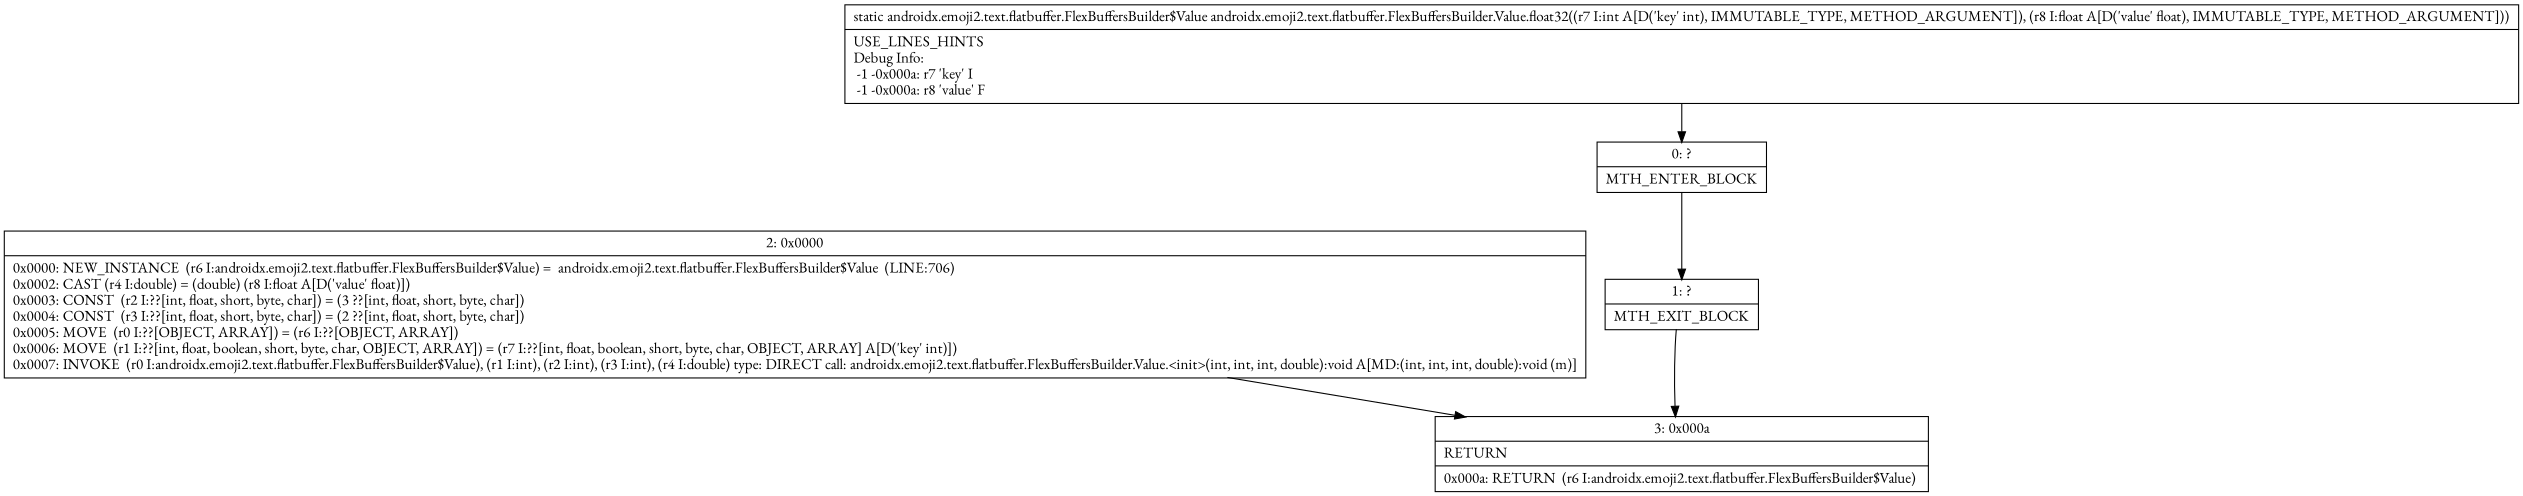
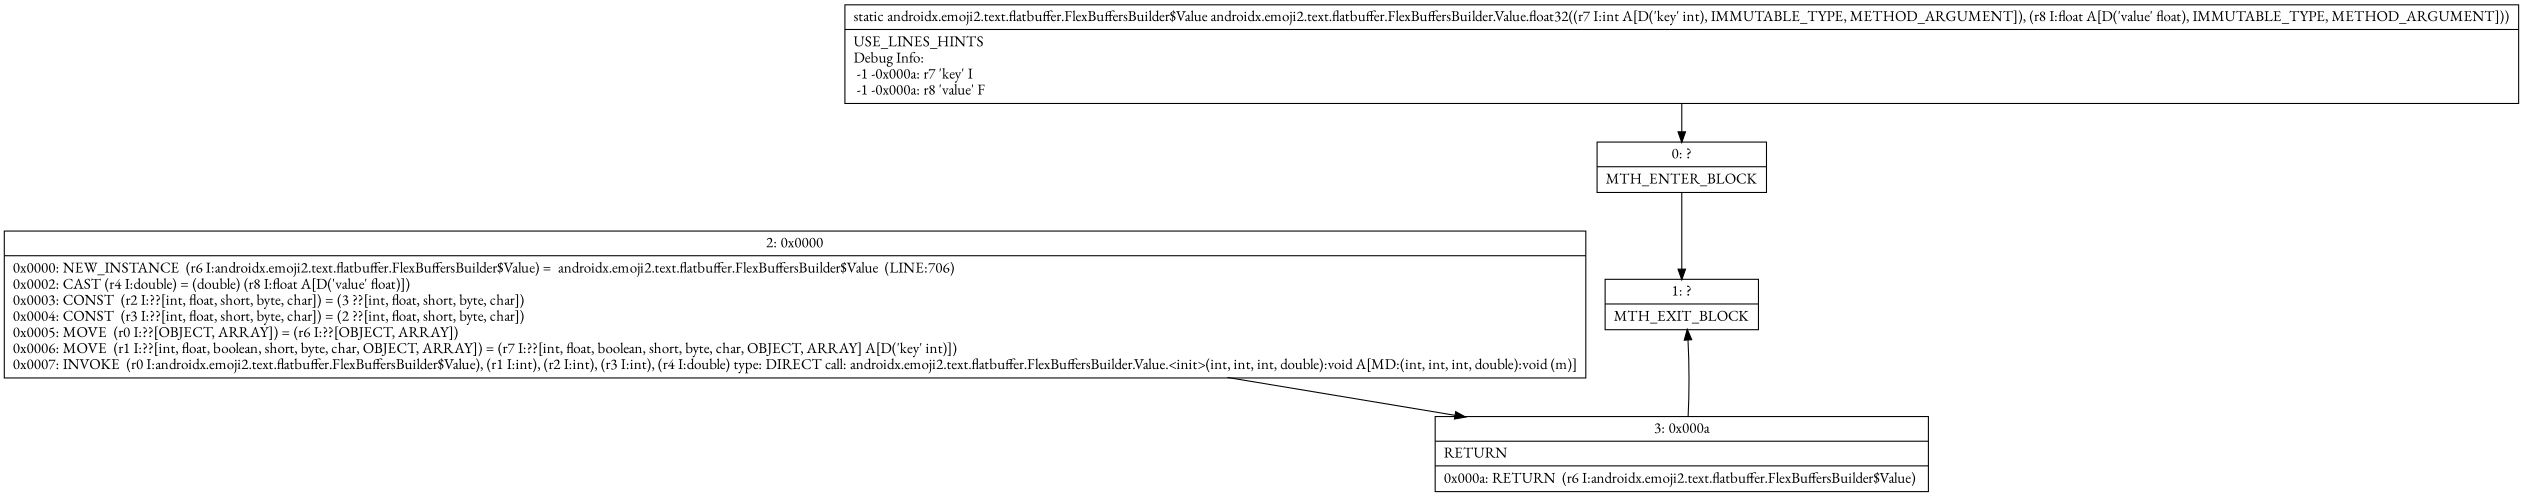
edge "1: ?" -> "3: 0x000a": reversed
